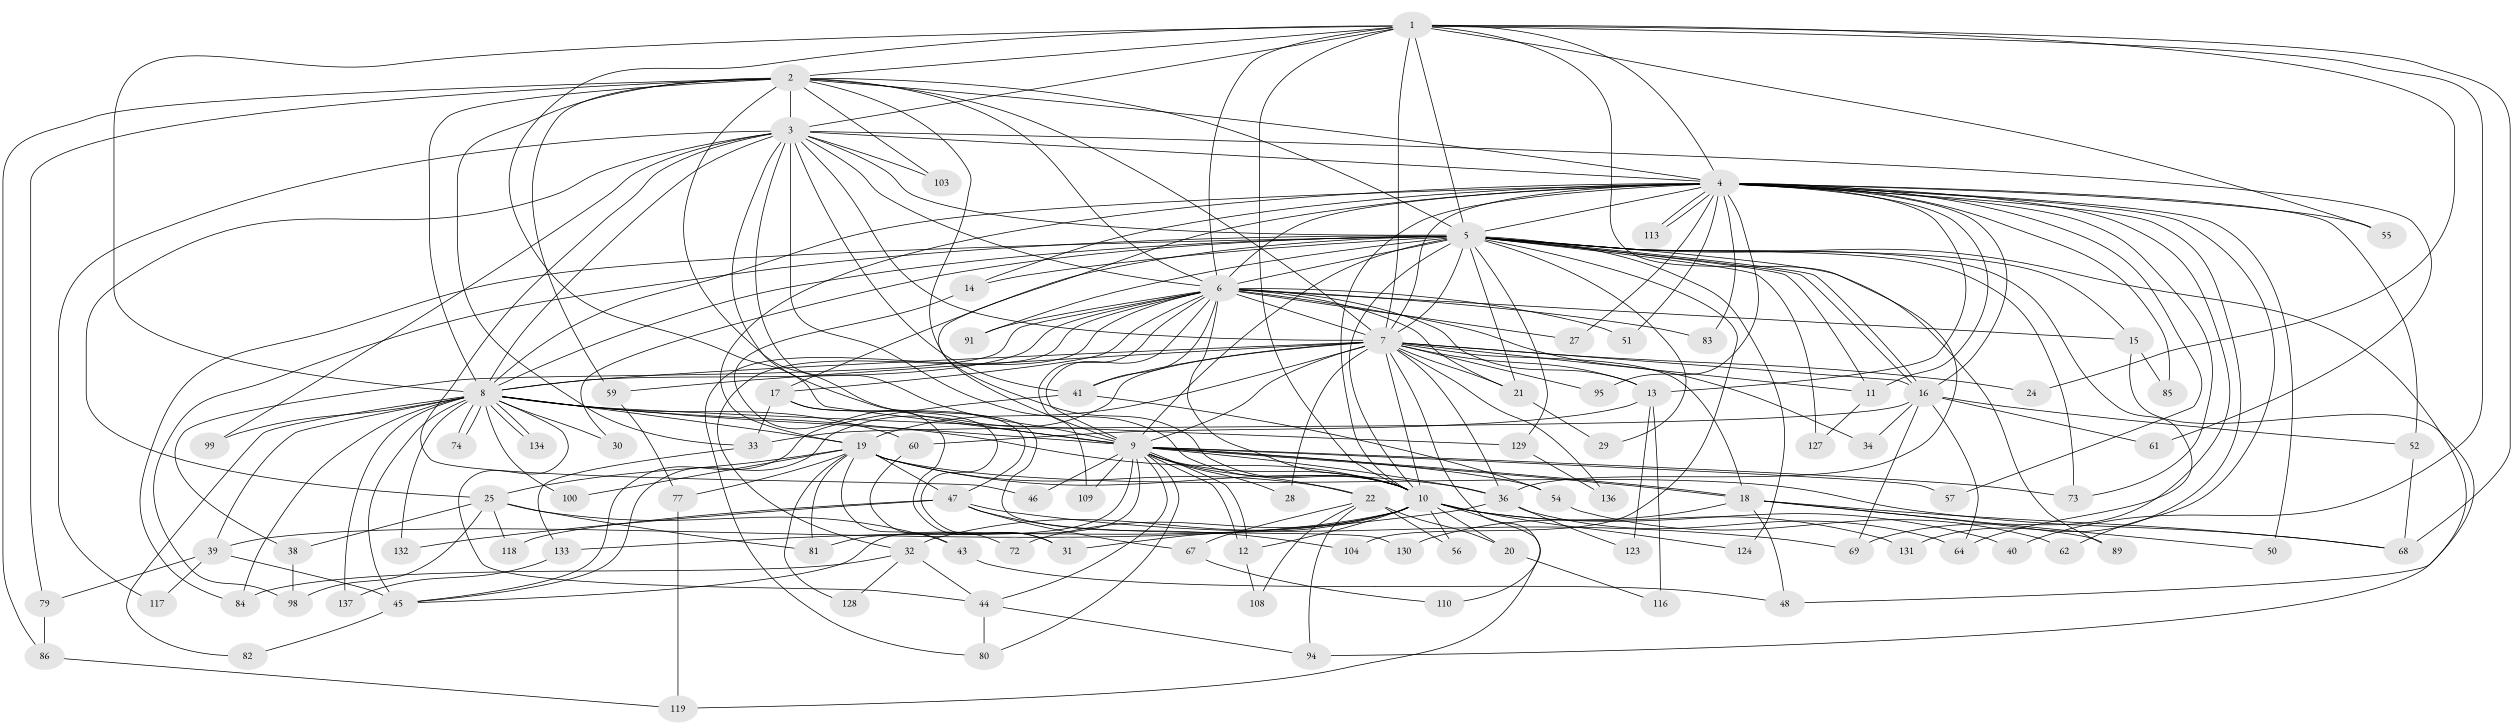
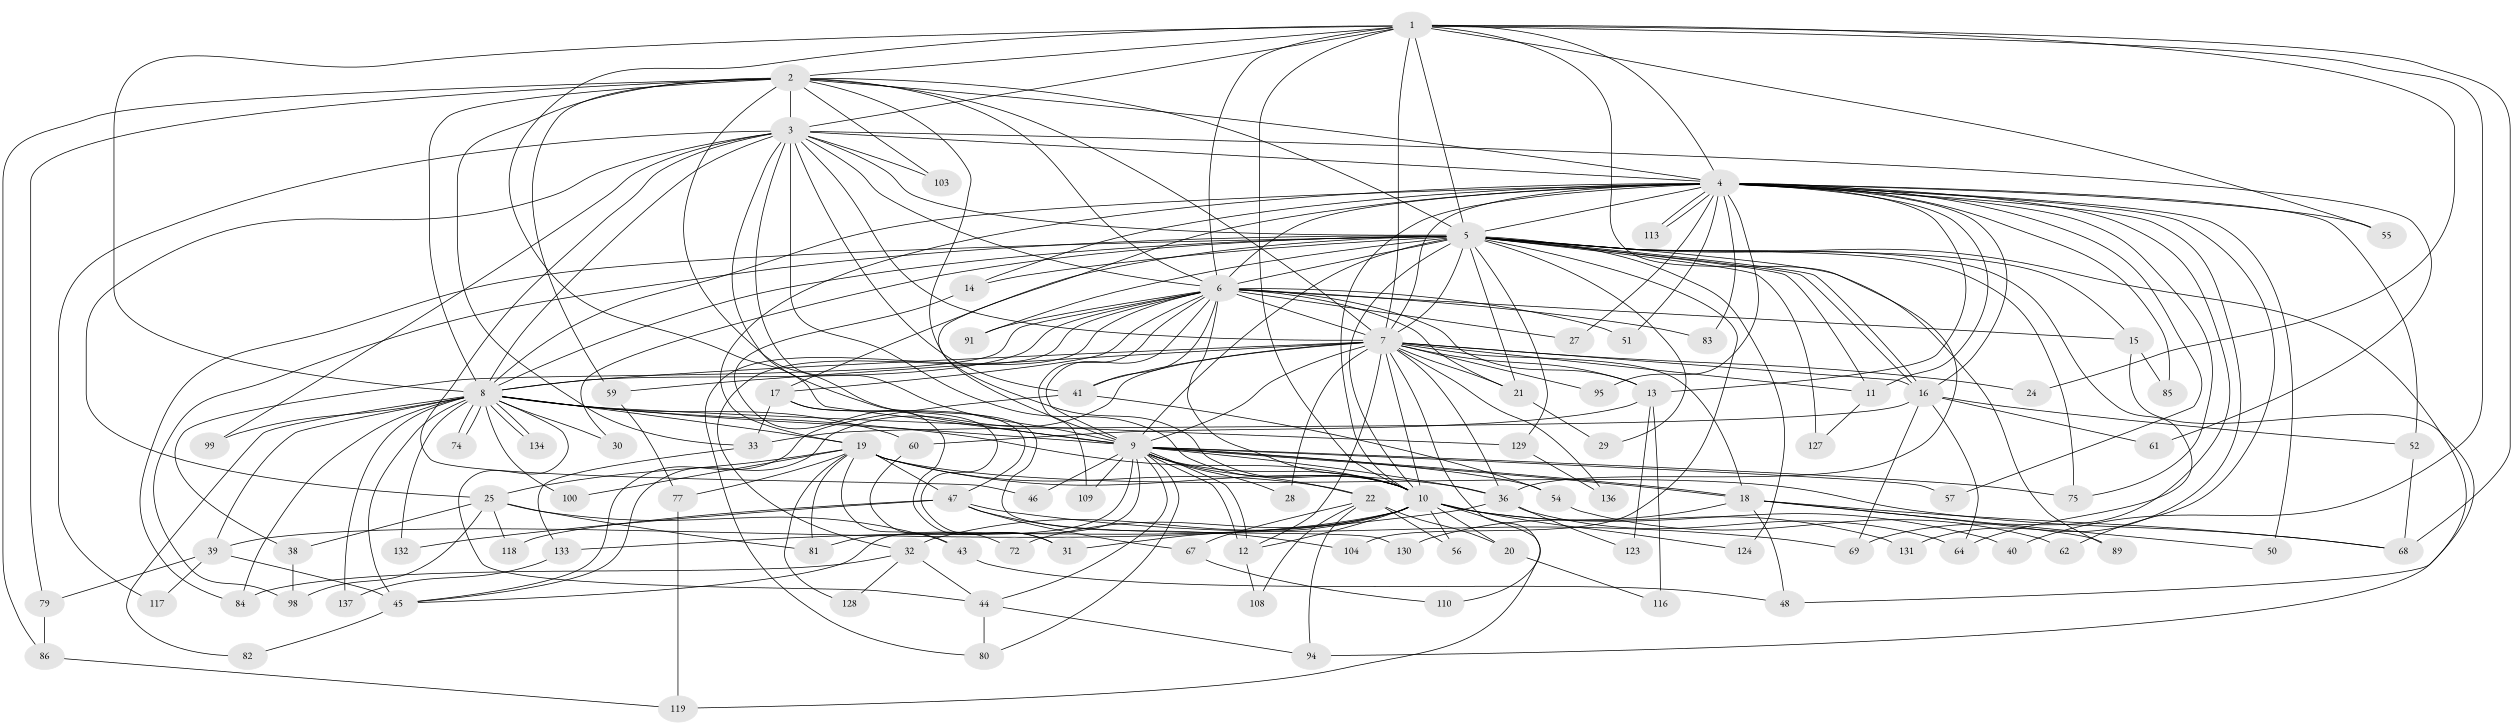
edge "7" -- "19": now "7" -- "12"
node "34": removed
node "73": label "73" -> "75"
